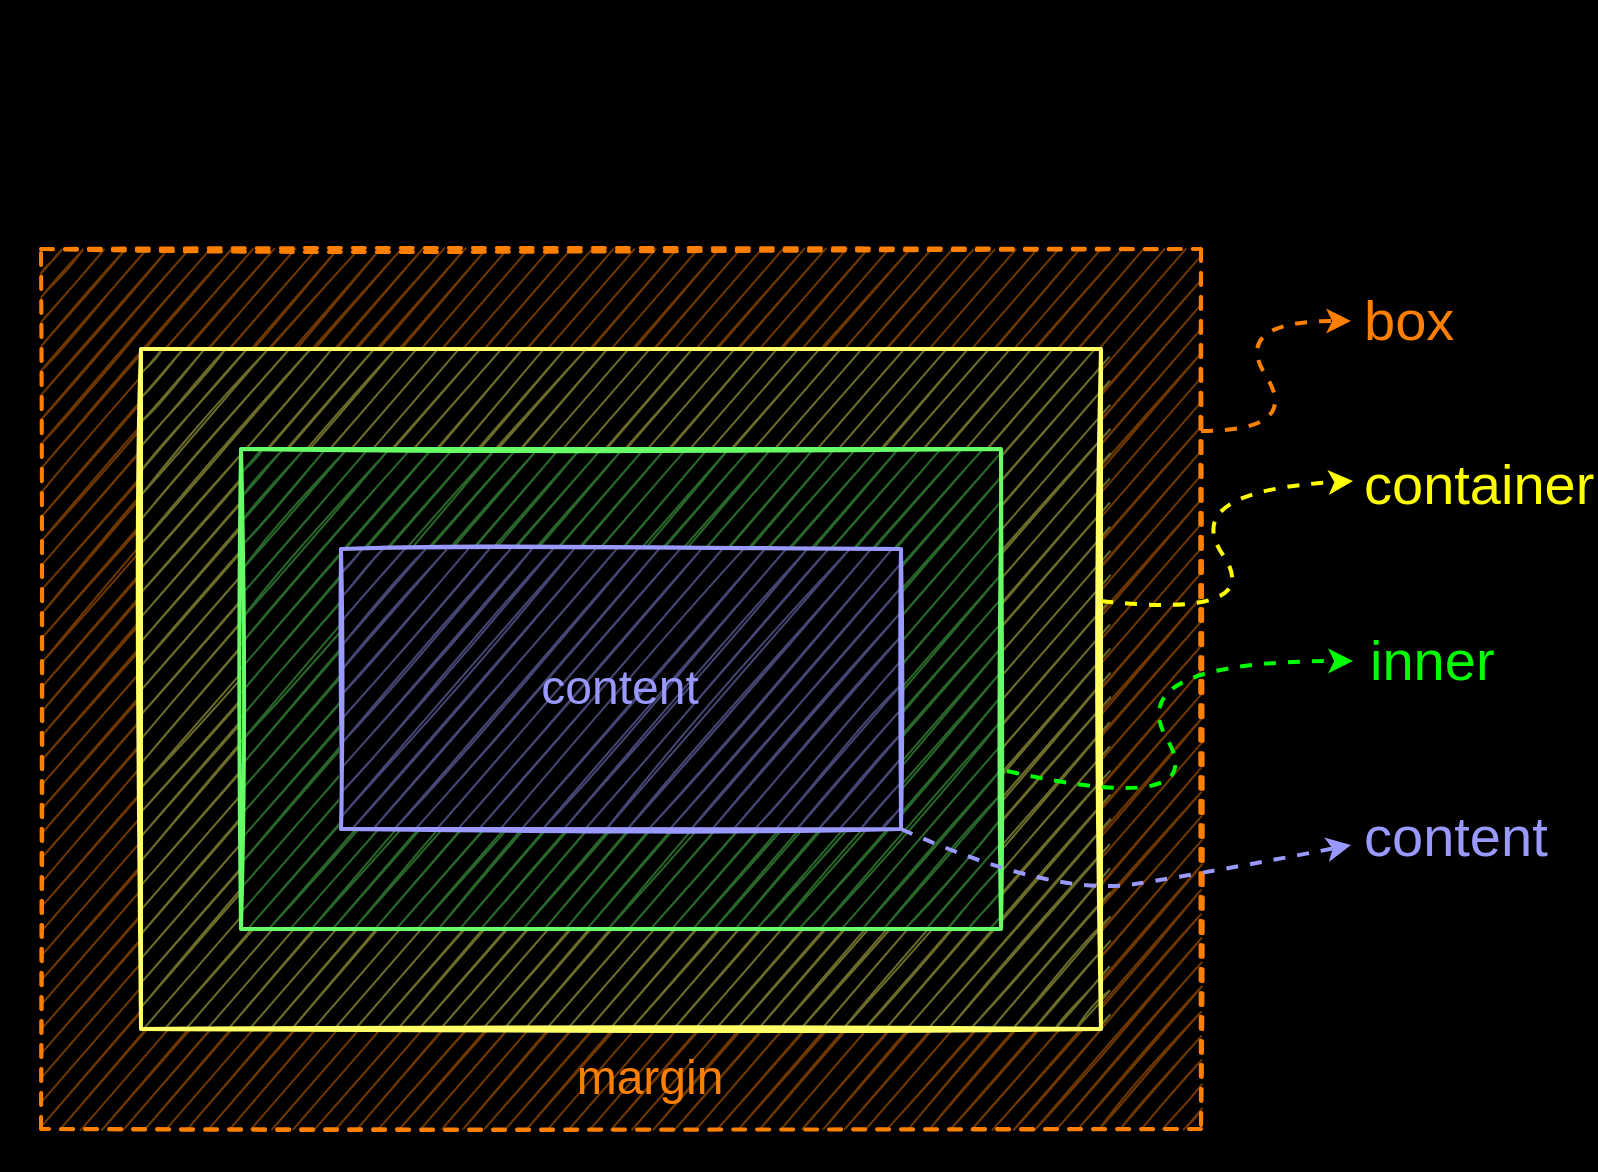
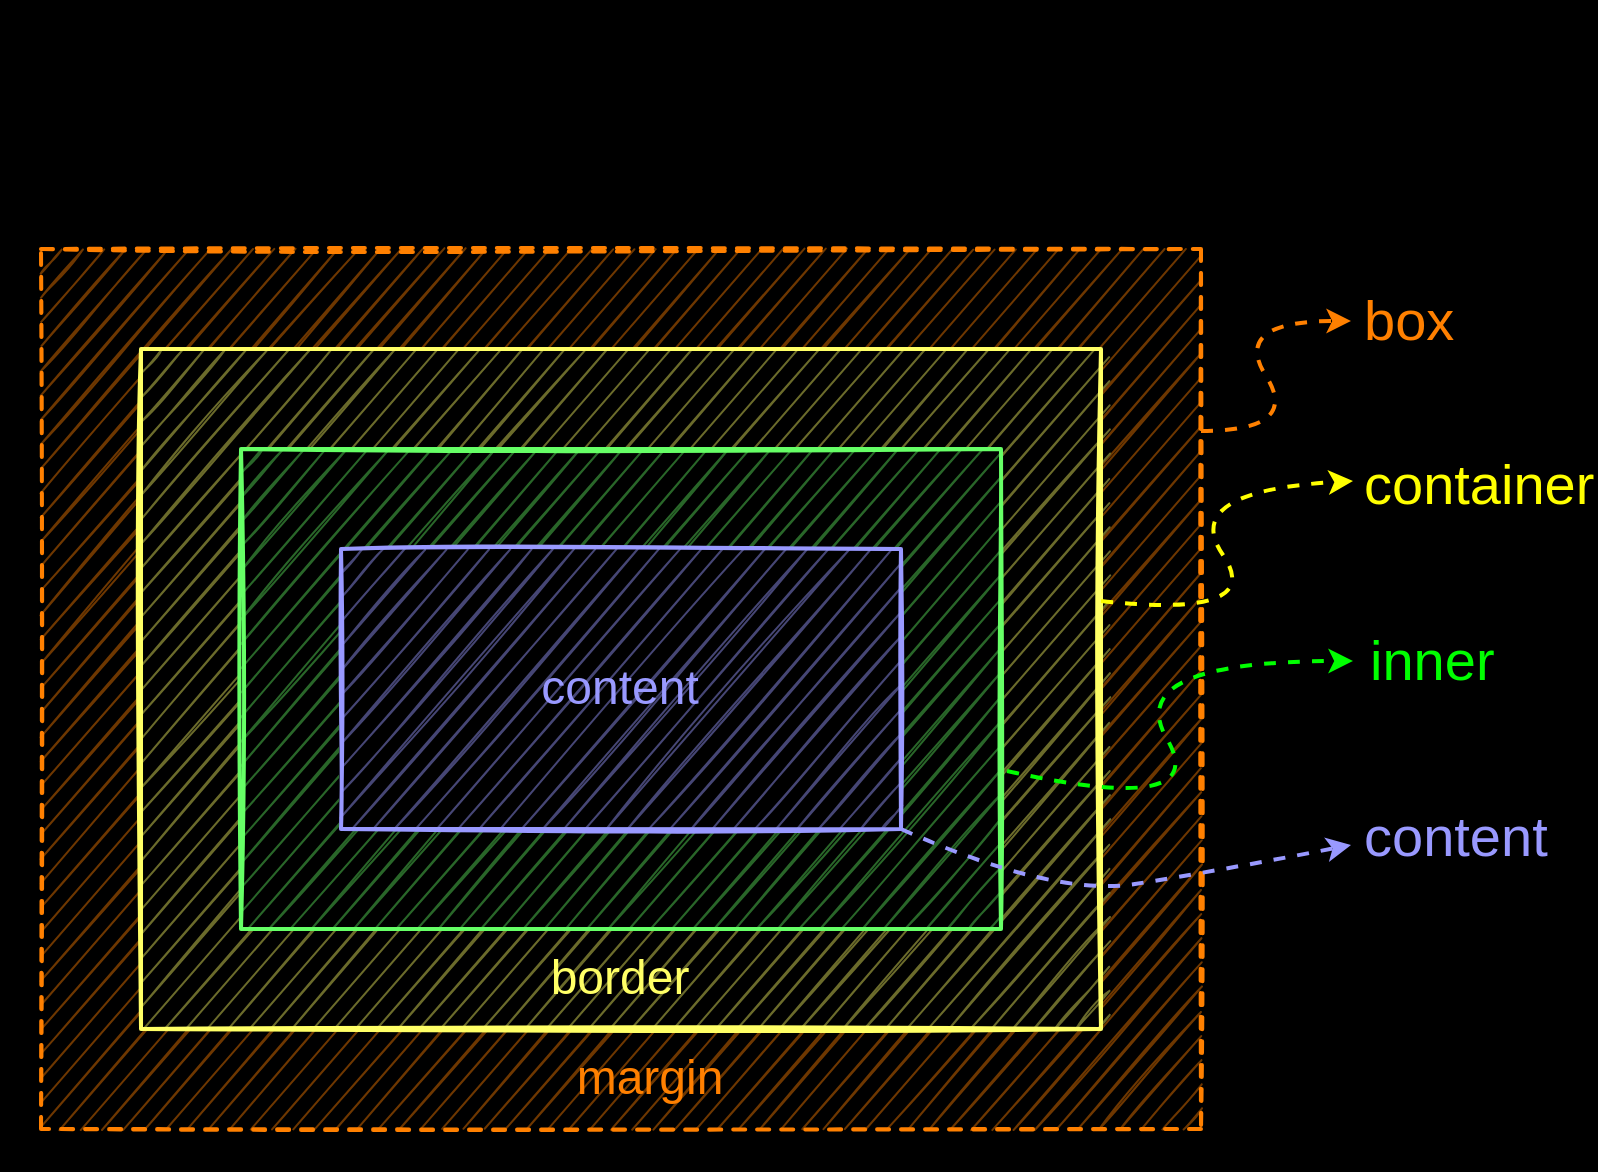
node "border": added
